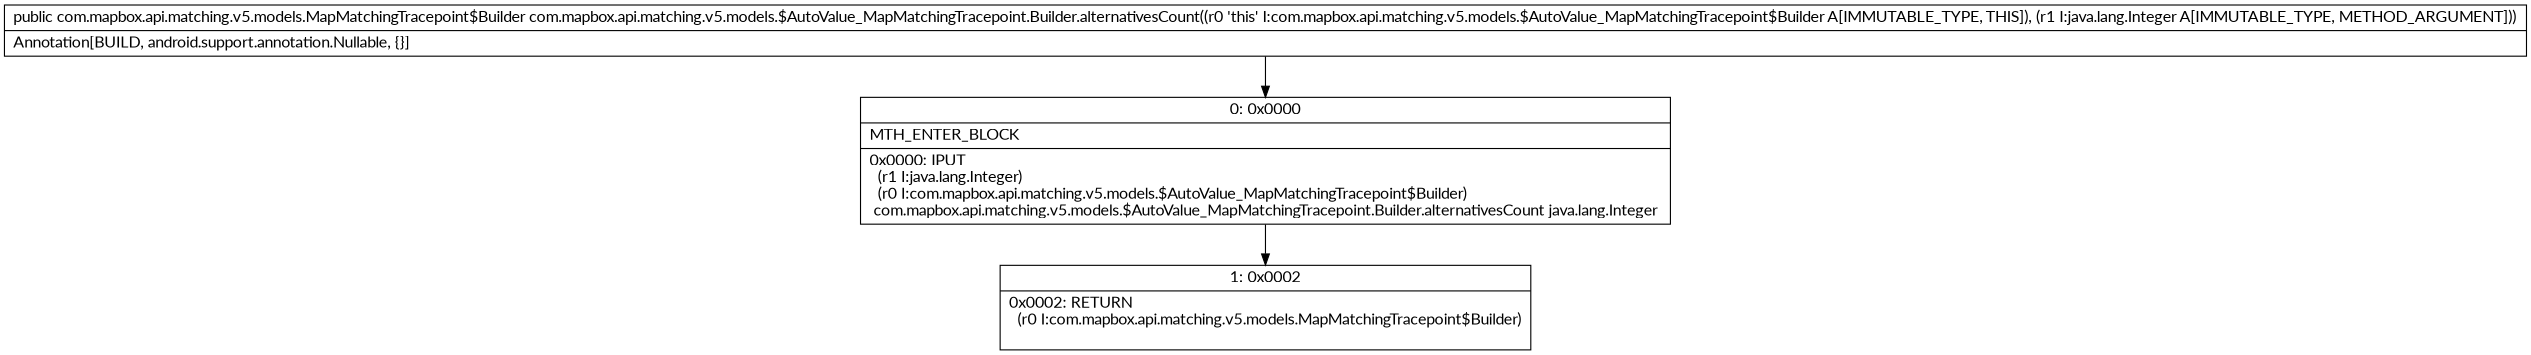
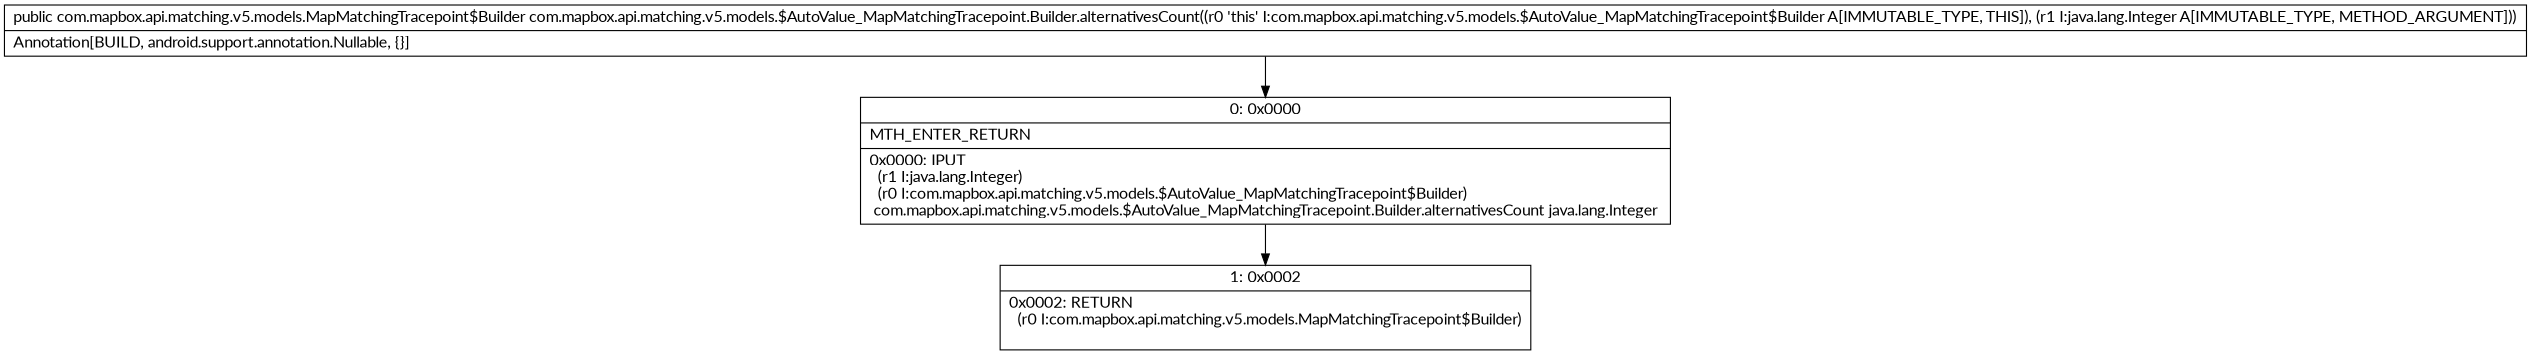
node "0: 0x0000": text "MTH_ENTER_BLOCK" -> "MTH_ENTER_RETURN"
